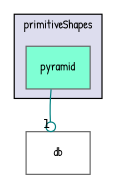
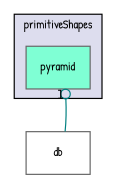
edge "pyramid" -> "db": reversed
